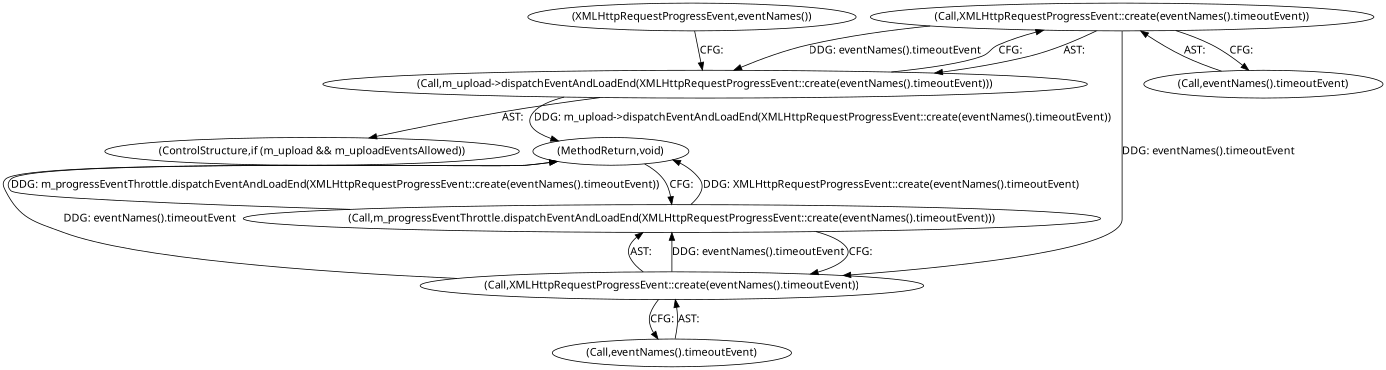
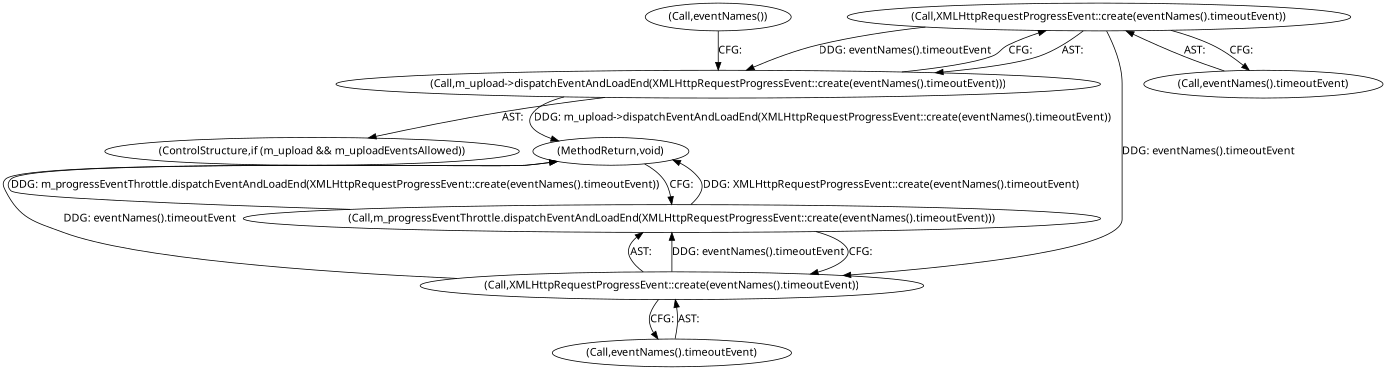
node "(XMLHttpRequestProgressEvent,eventNames())": label "(XMLHttpRequestProgressEvent,eventNames())" -> "(Call,eventNames())"
